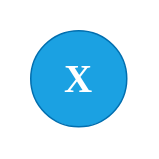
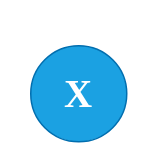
node "X": moved (79, 79) -> (79, 94)
